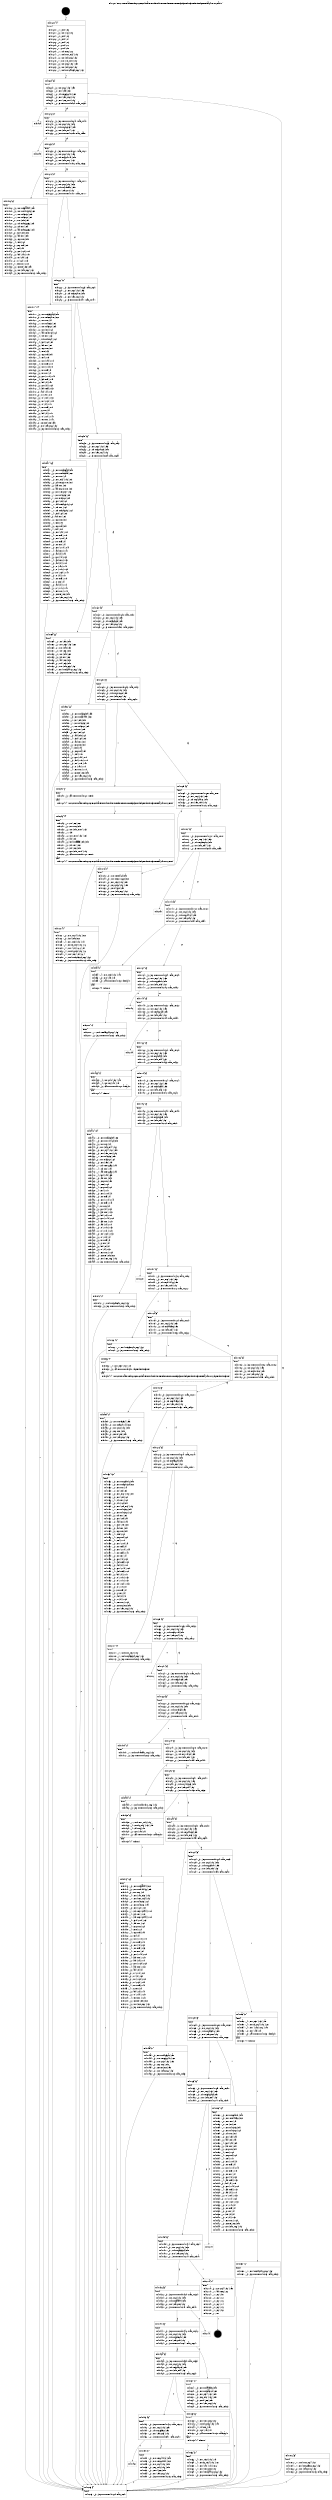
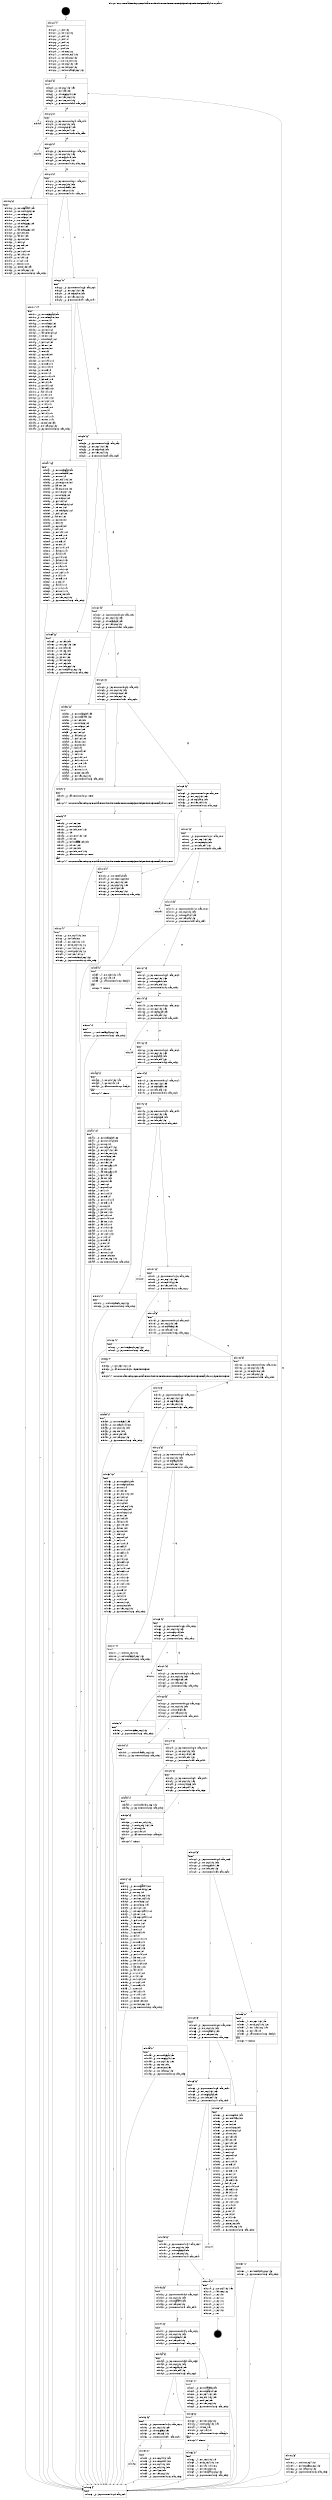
node "0x401fe8 [12]": added
node "0x4018ab [25]": removed
node "0x40214b": removed
